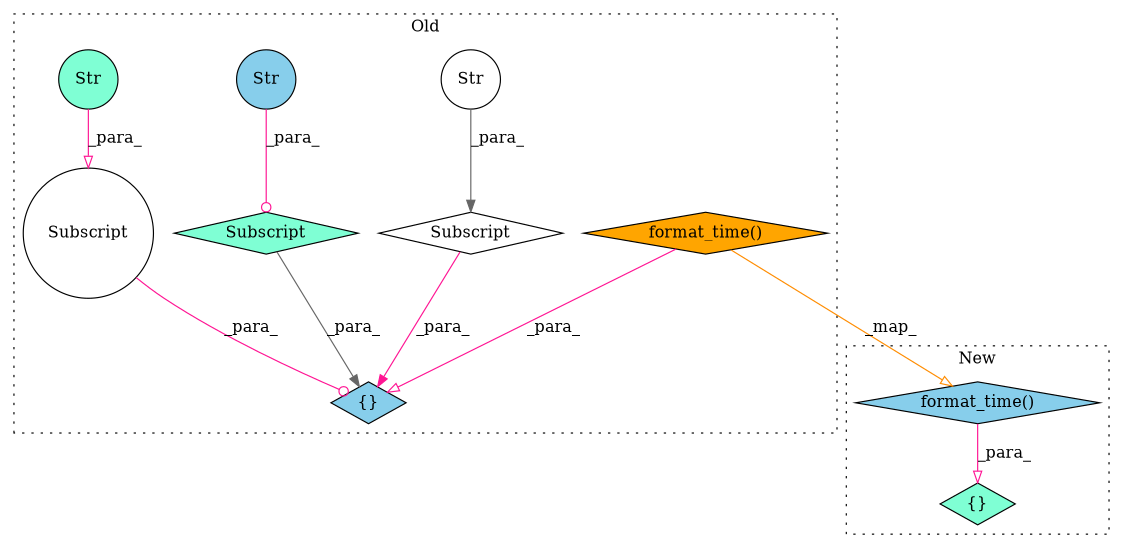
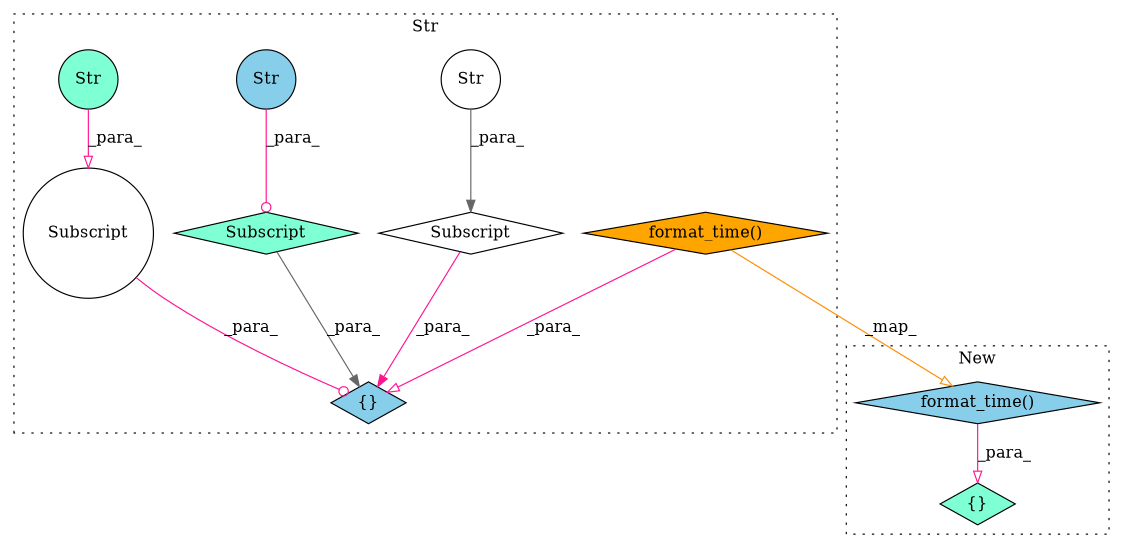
cluster "Old": label "Old" -> "Str"
